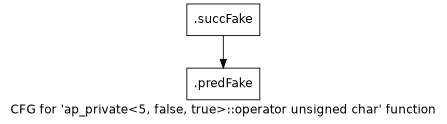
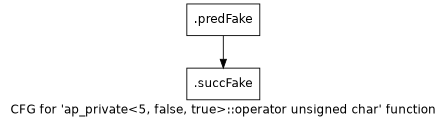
edge ".succFake" -> ".predFake": reversed
